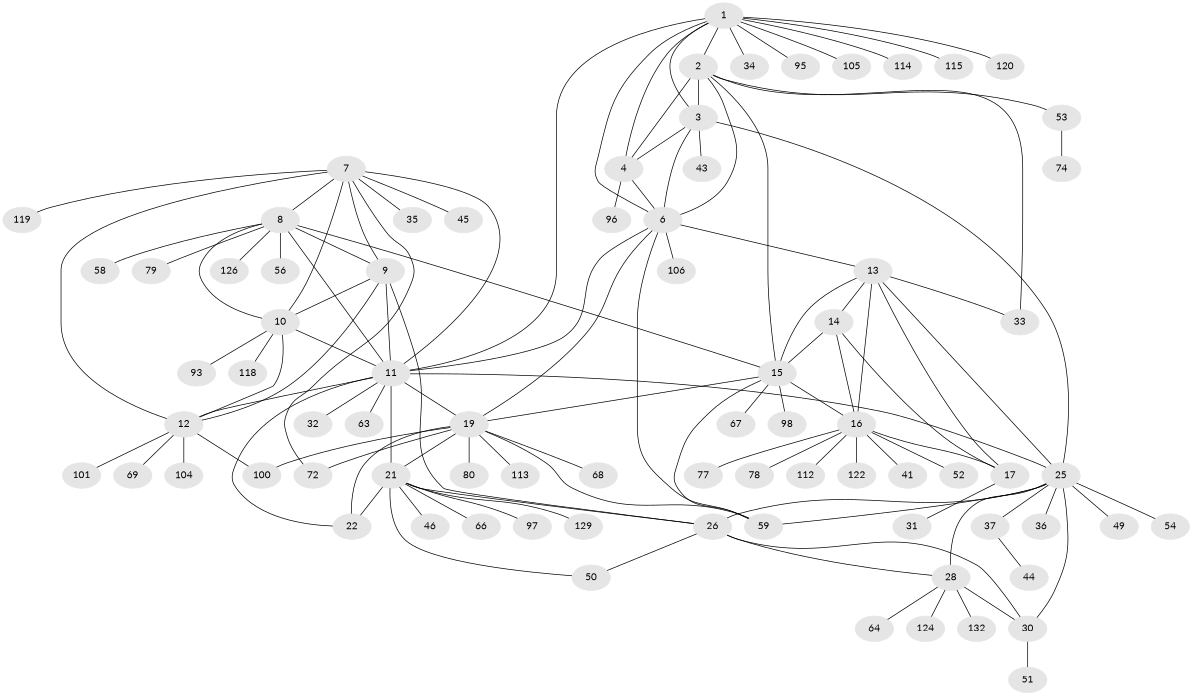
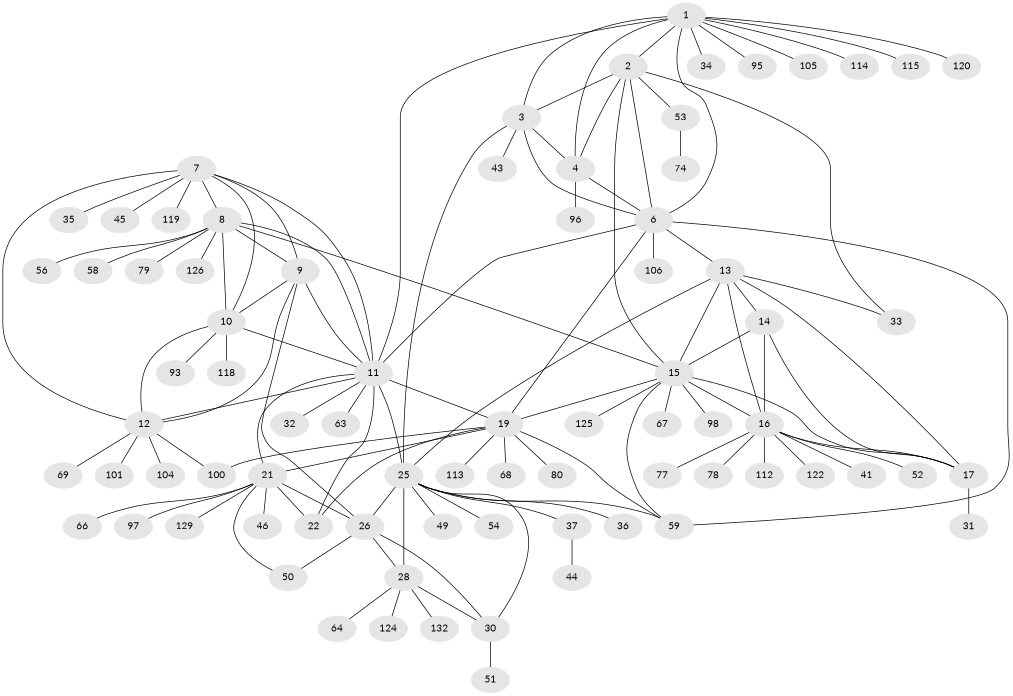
node "125": added
edge "15" -- "17": added
node "72": removed
